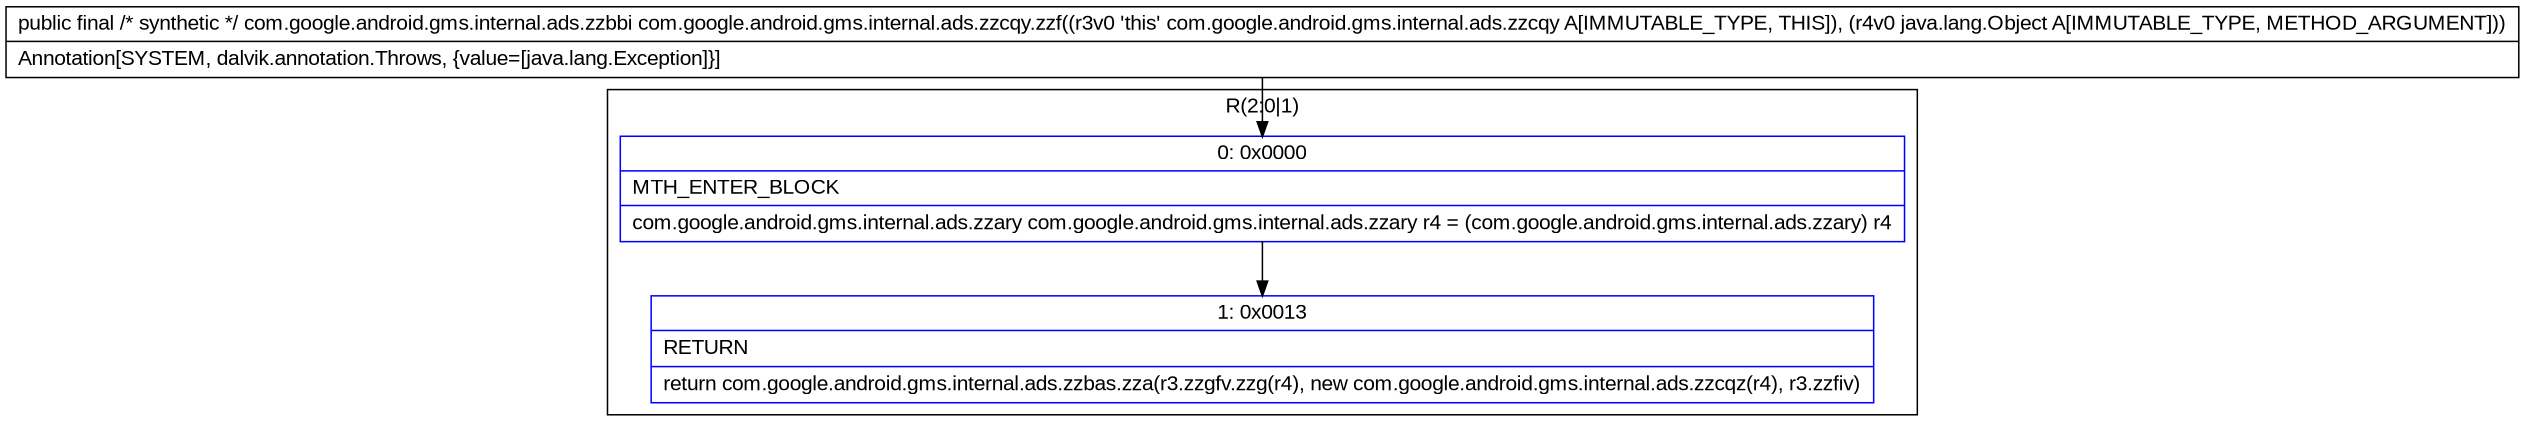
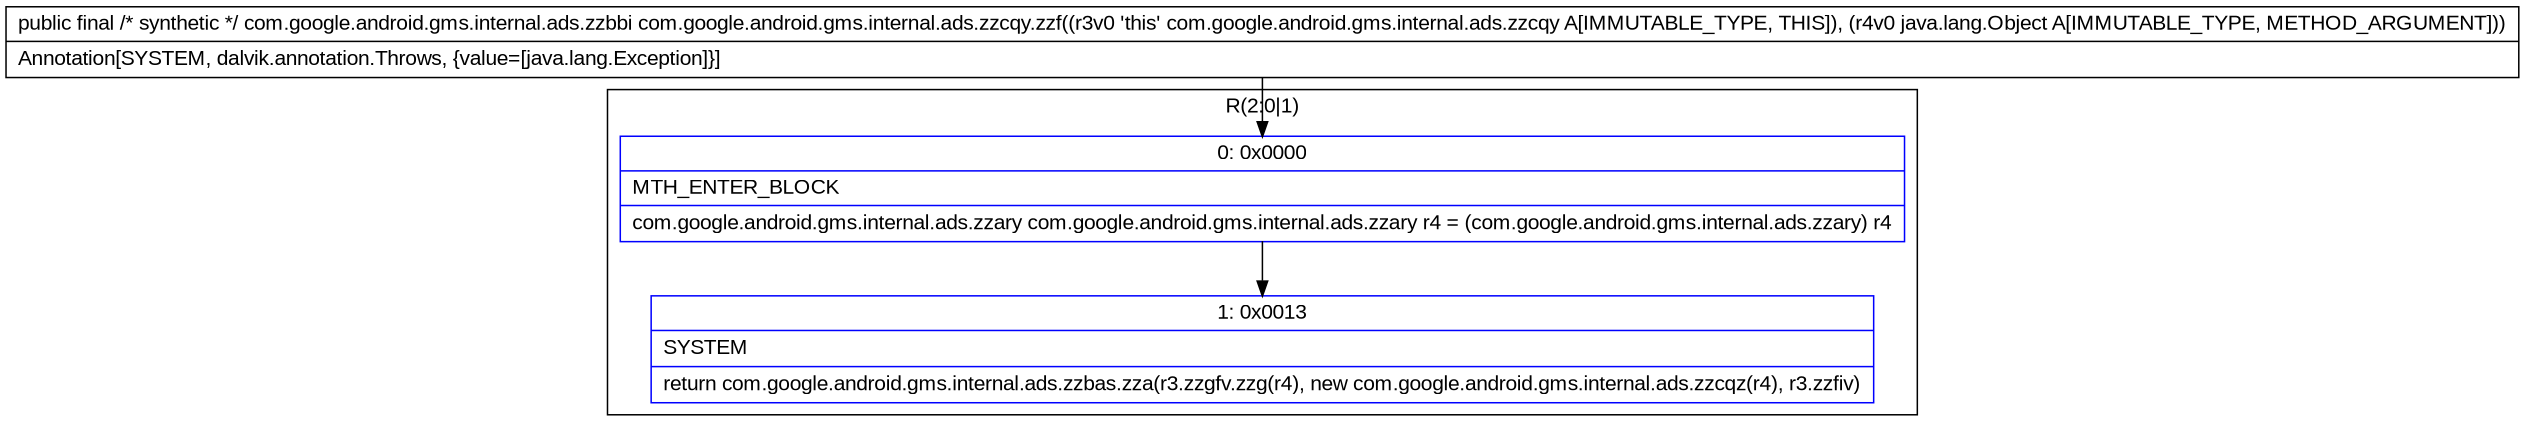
node "1: 0x0013": text "RETURN" -> "SYSTEM"
